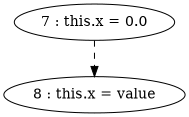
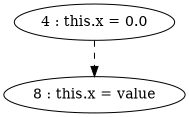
node "7 : this.x = 0.0": label "7 : this.x = 0.0" -> "4 : this.x = 0.0"
